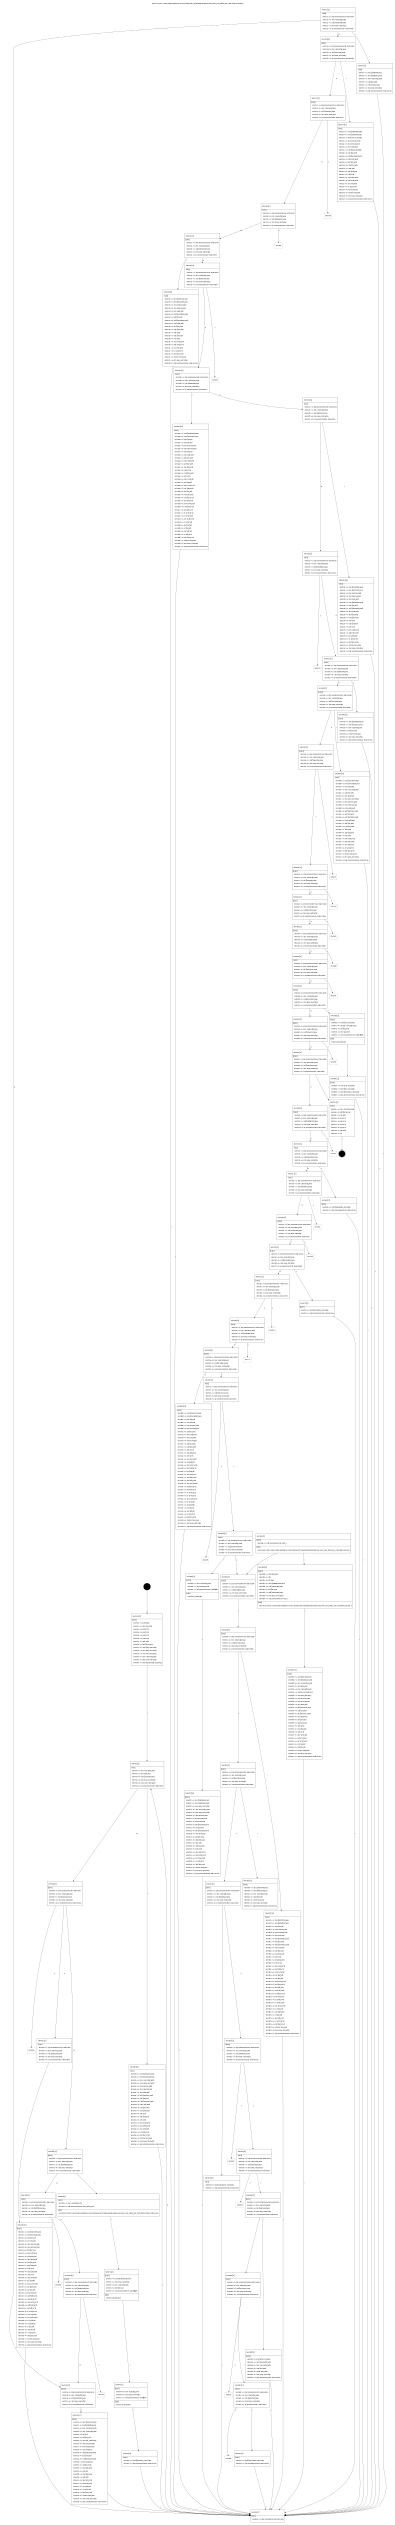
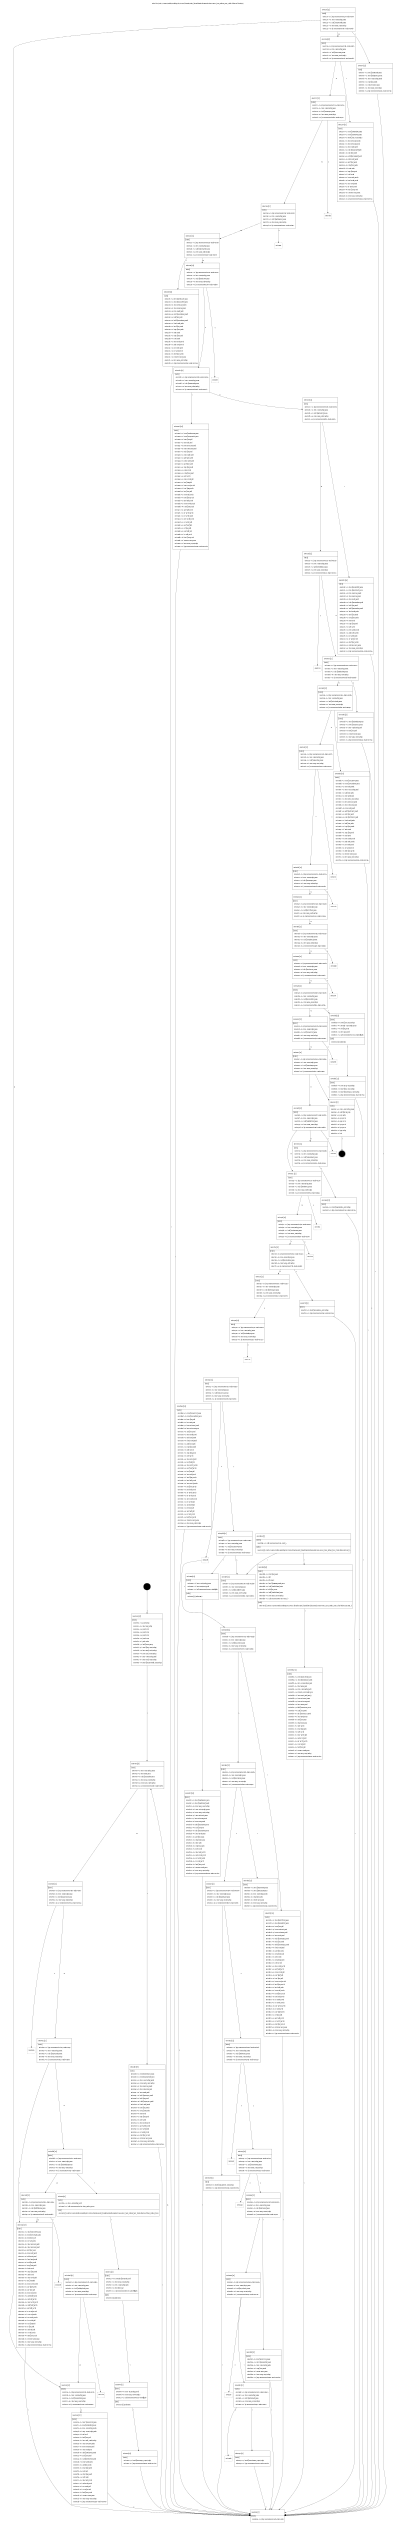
node "0x4024e4": removed
edge "0x401713 [25]" -> "0x40172c [25]": now "0x4016fa [25]" -> "0x40172c [25]"
node "0x402531": removed
node "0x4017a9 [25]": removed
edge "0x4017f4 [25]" -> "0x40180d [25]": now "0x40229f" -> "0x40180d [25]"
edge "0x401489 [25]" -> "0x4014bb [25]": now "0x4014a2 [25]" -> "0x4014bb [25]"
edge "0x4014d4 [25]" -> "0x4014ed [25]": now "0x4014d4 [25]" -> "0x401e32 [134]"
